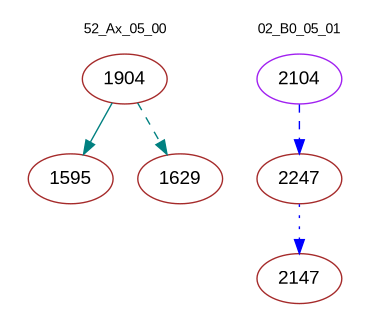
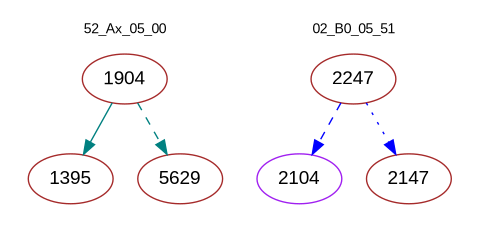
cluster "02_B0_05_01": label "02_B0_05_01" -> "02_B0_05_51"
edge "2104" -> "2247": reversed
node "1595": label "1595" -> "1395"
node "1629": label "1629" -> "5629"
